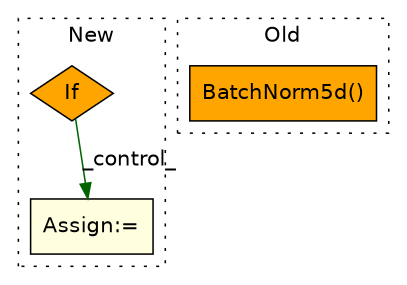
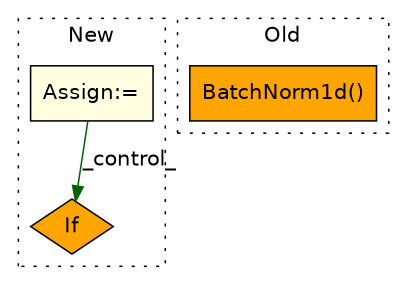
node "BatchNorm5d()": label "BatchNorm5d()" -> "BatchNorm1d()"
edge "If" -> "Assign:=": reversed
